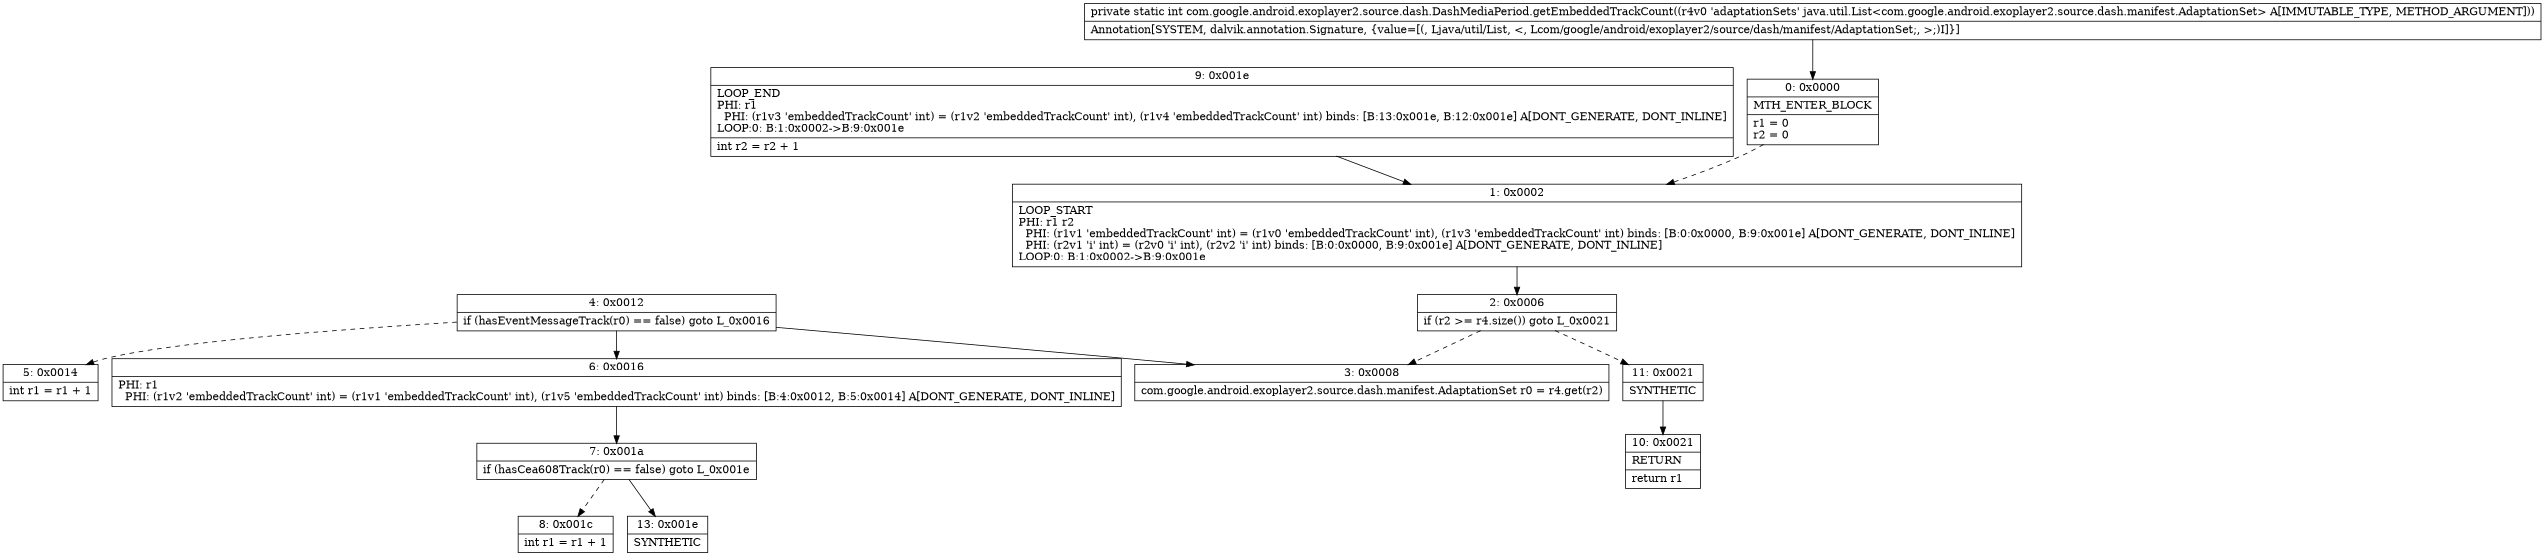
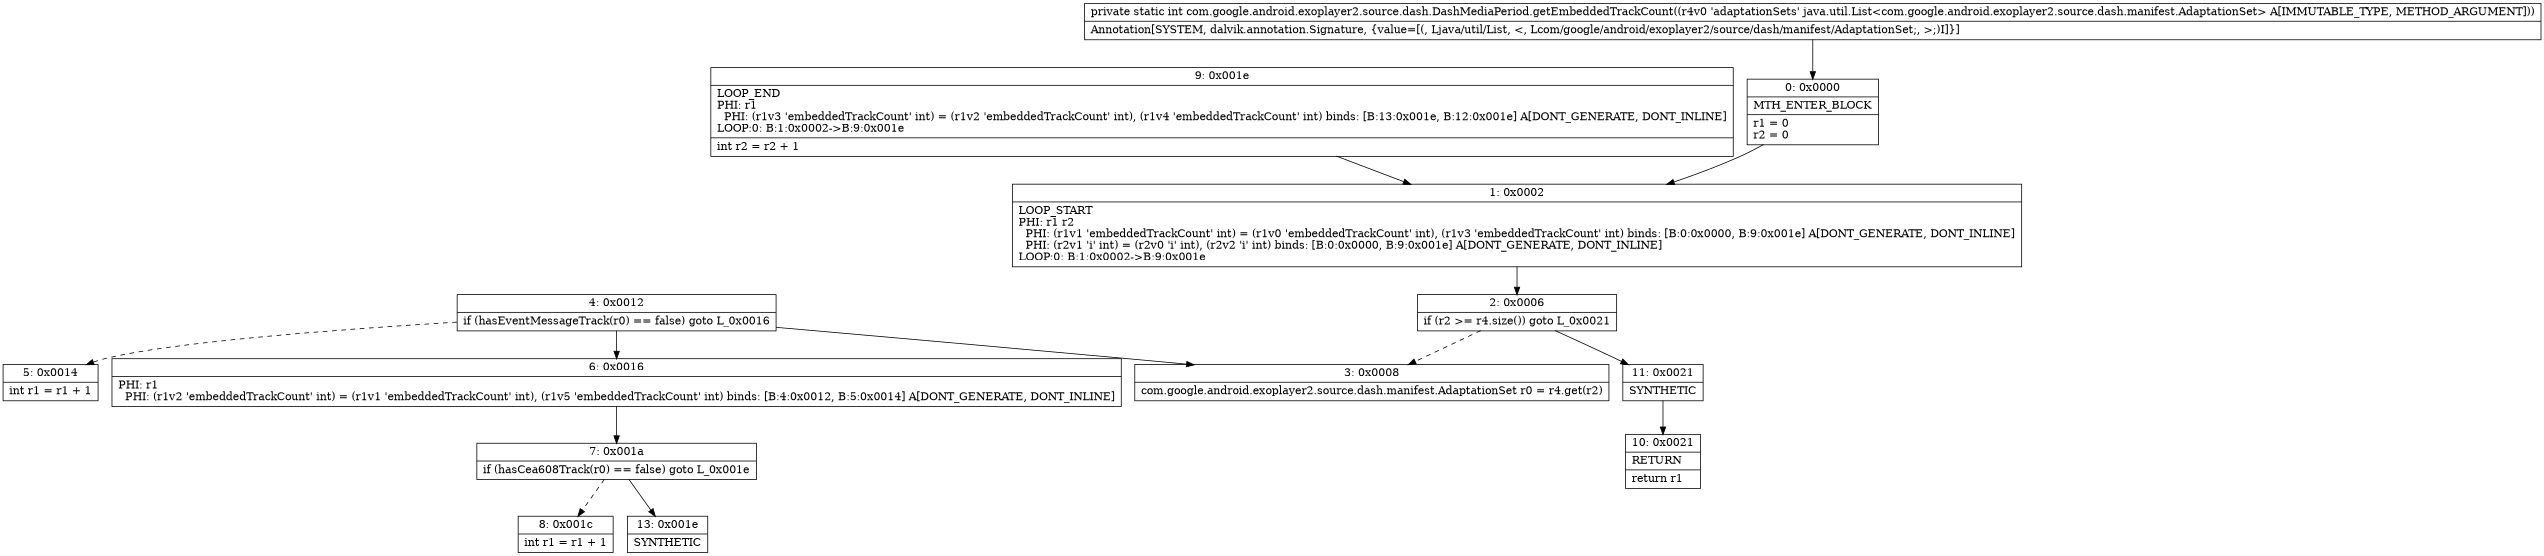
edge "0: 0x0000" -> "1: 0x0002": style dashed -> solid
edge "2: 0x0006" -> "11: 0x0021": style dashed -> solid
